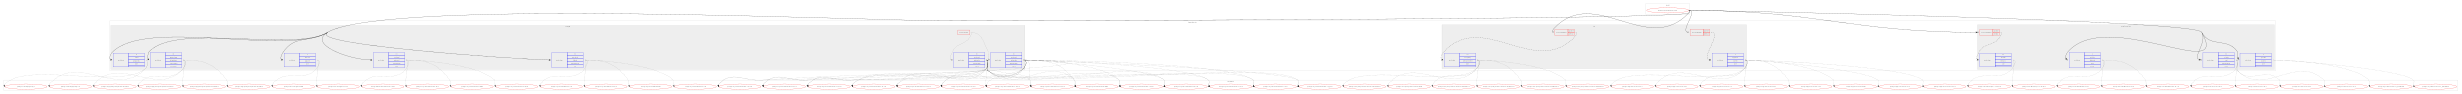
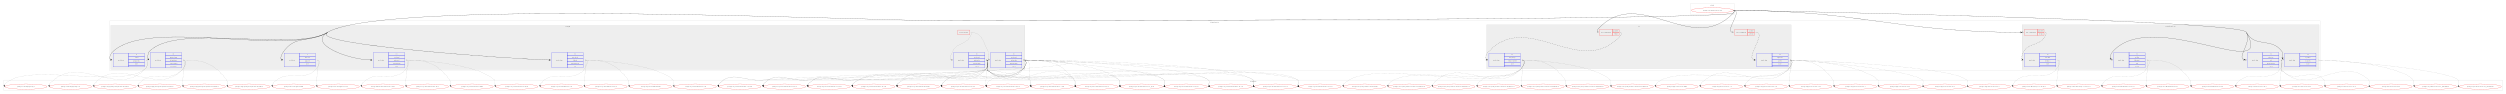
node "portage://sec-policy/selinux-rtorrent-2.20180114-r1": added
